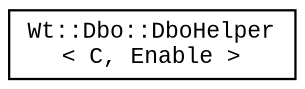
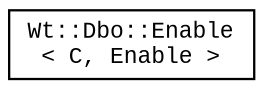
node "Wt::Dbo::DboHelper < C, Enable >": label "Wt::Dbo::DboHelper < C, Enable >" -> "Wt::Dbo::Enable < C, Enable >"
